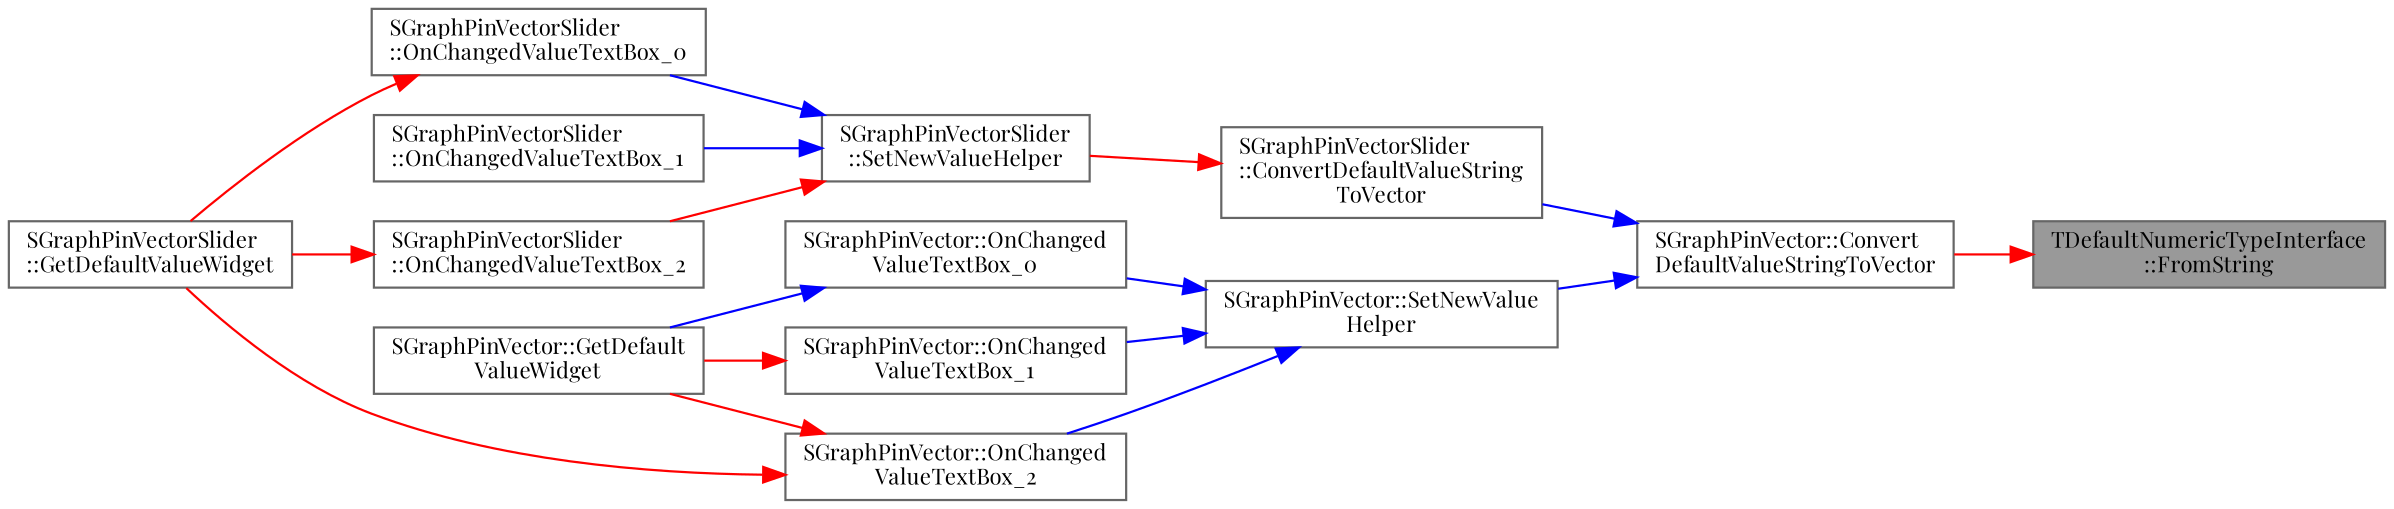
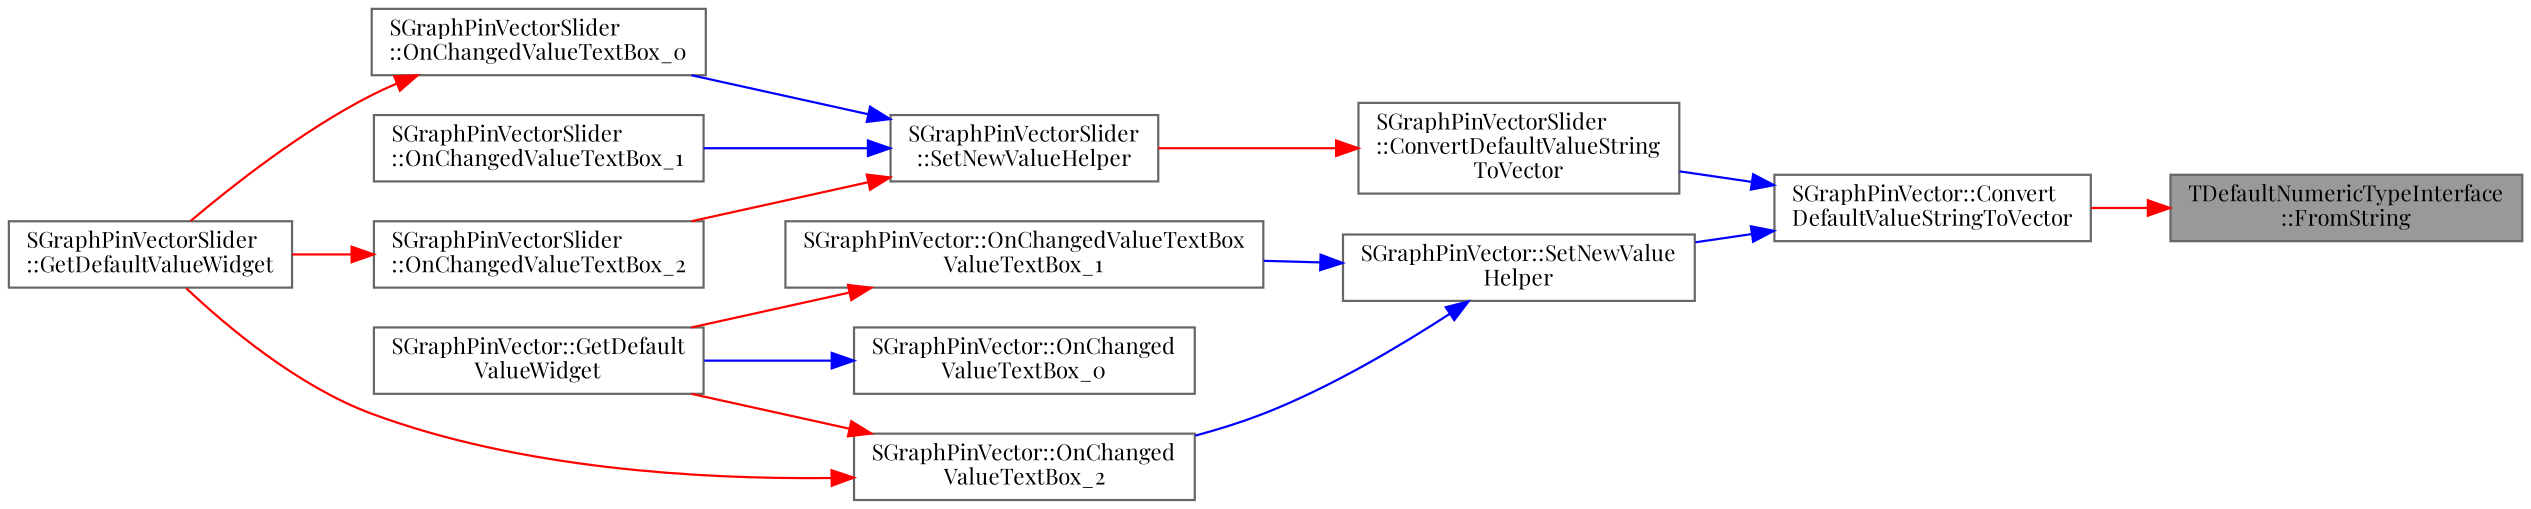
edge "SGraphPinVector::OnChanged ValueTextBox_0" -> "SGraphPinVector::SetNewValue Helper": removed
node "SGraphPinVector::OnChanged ValueTextBox_1": label "SGraphPinVector::OnChanged ValueTextBox_1" -> "SGraphPinVector::OnChangedValueTextBox ValueTextBox_1"
